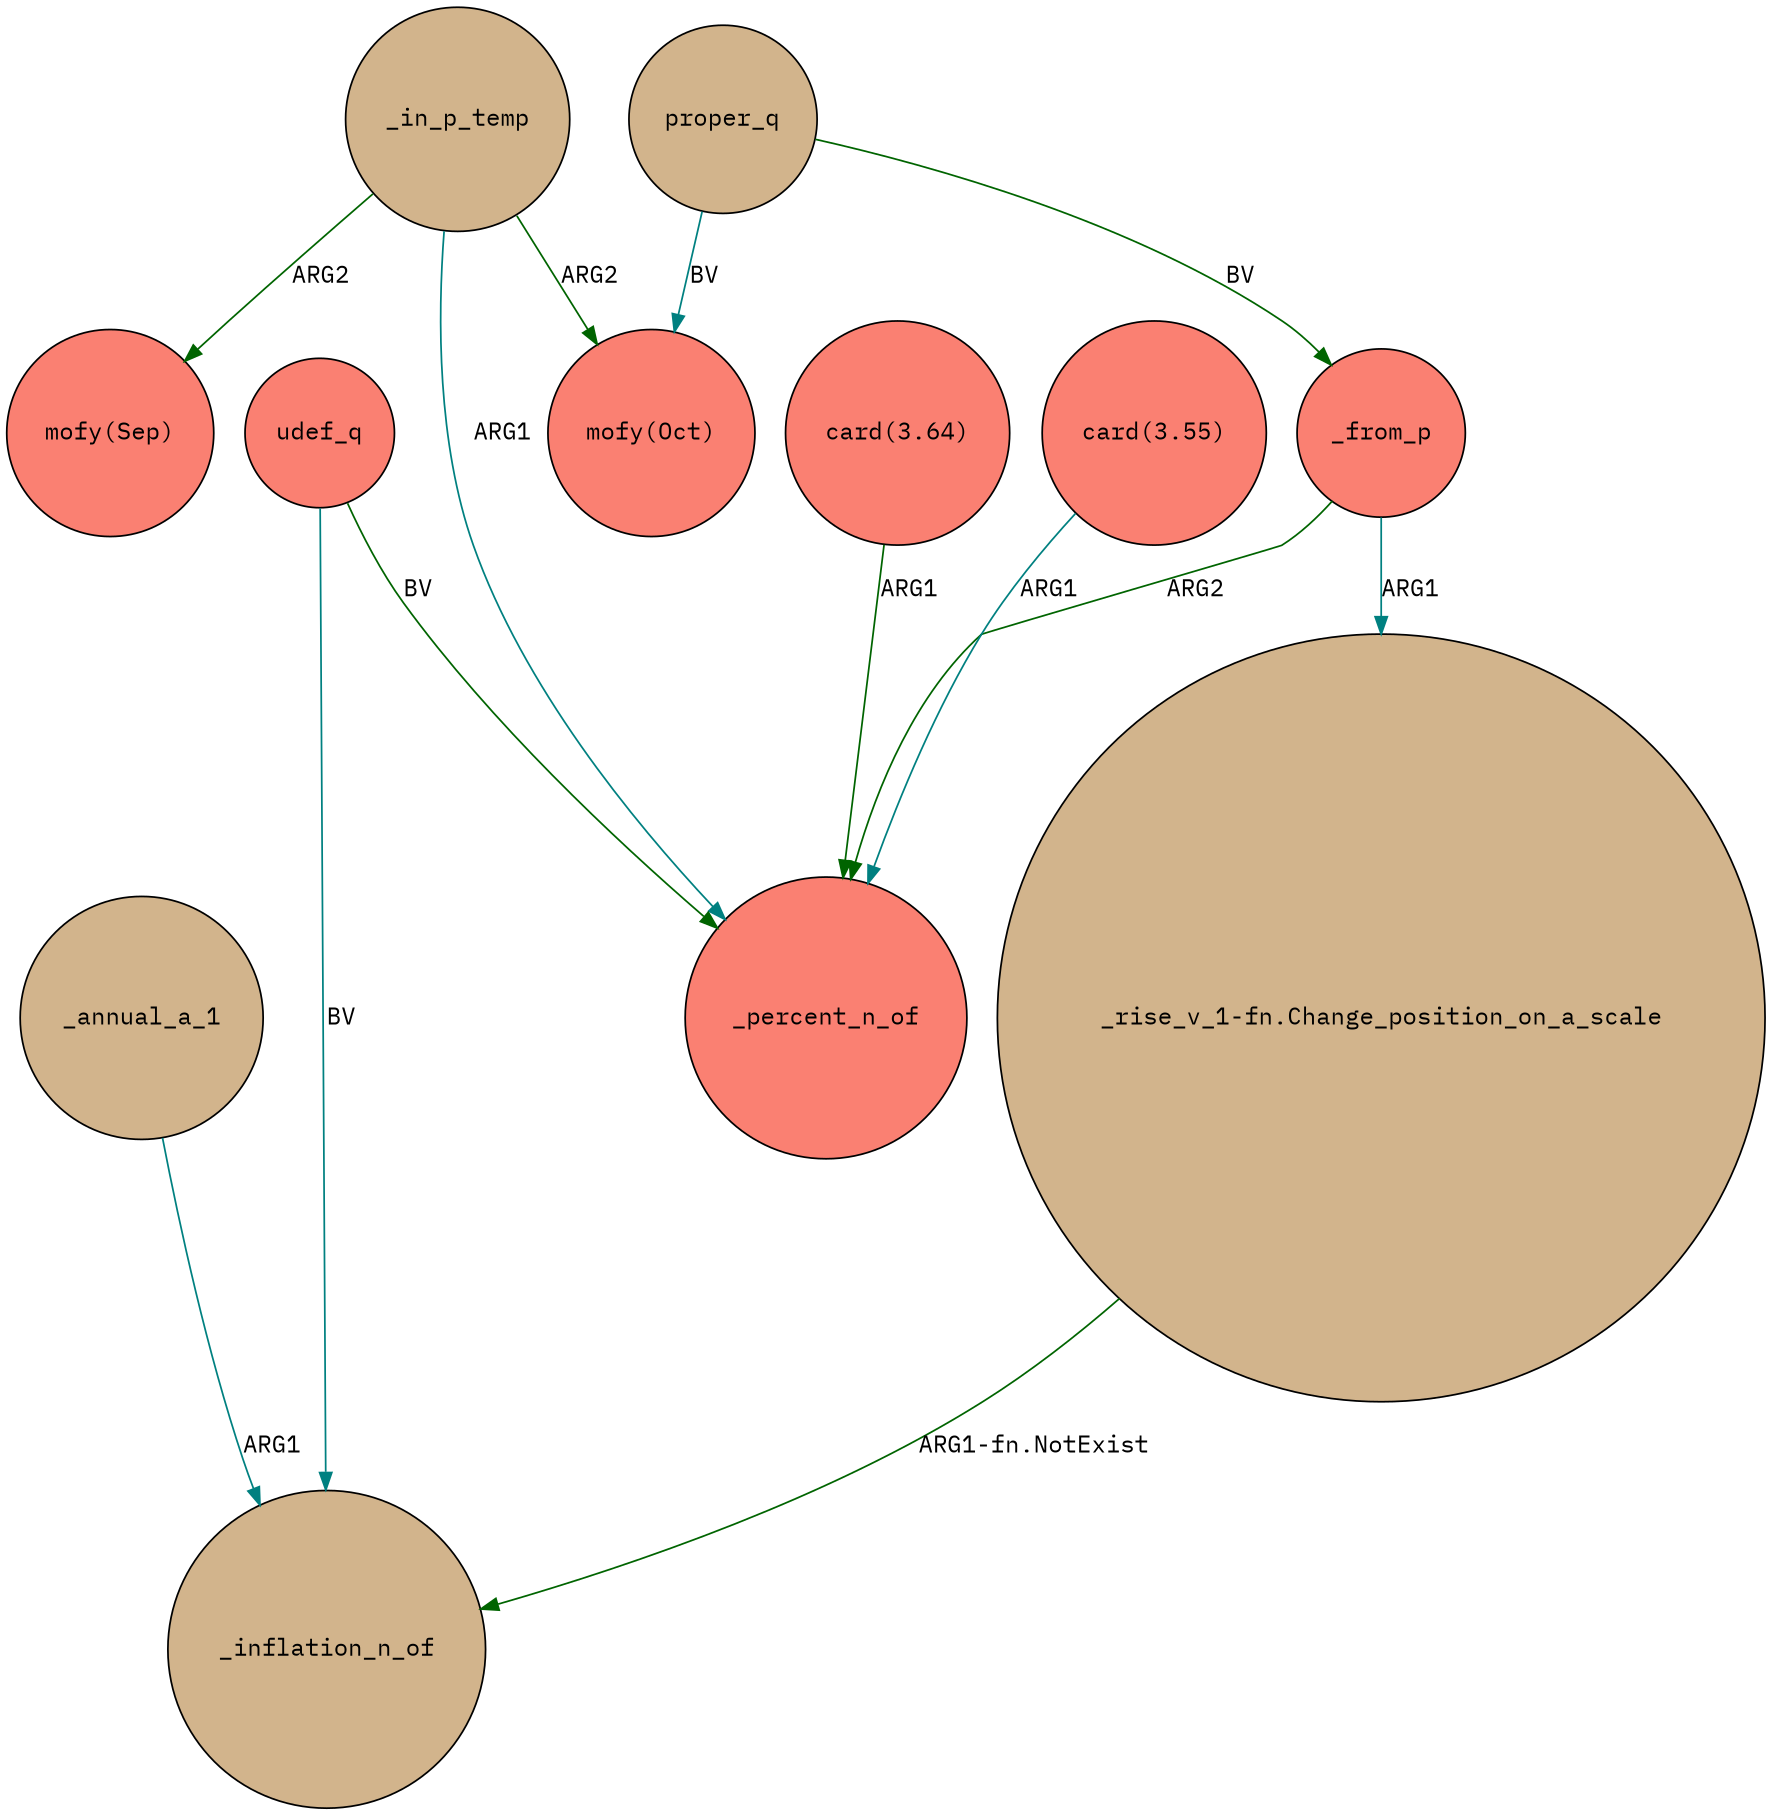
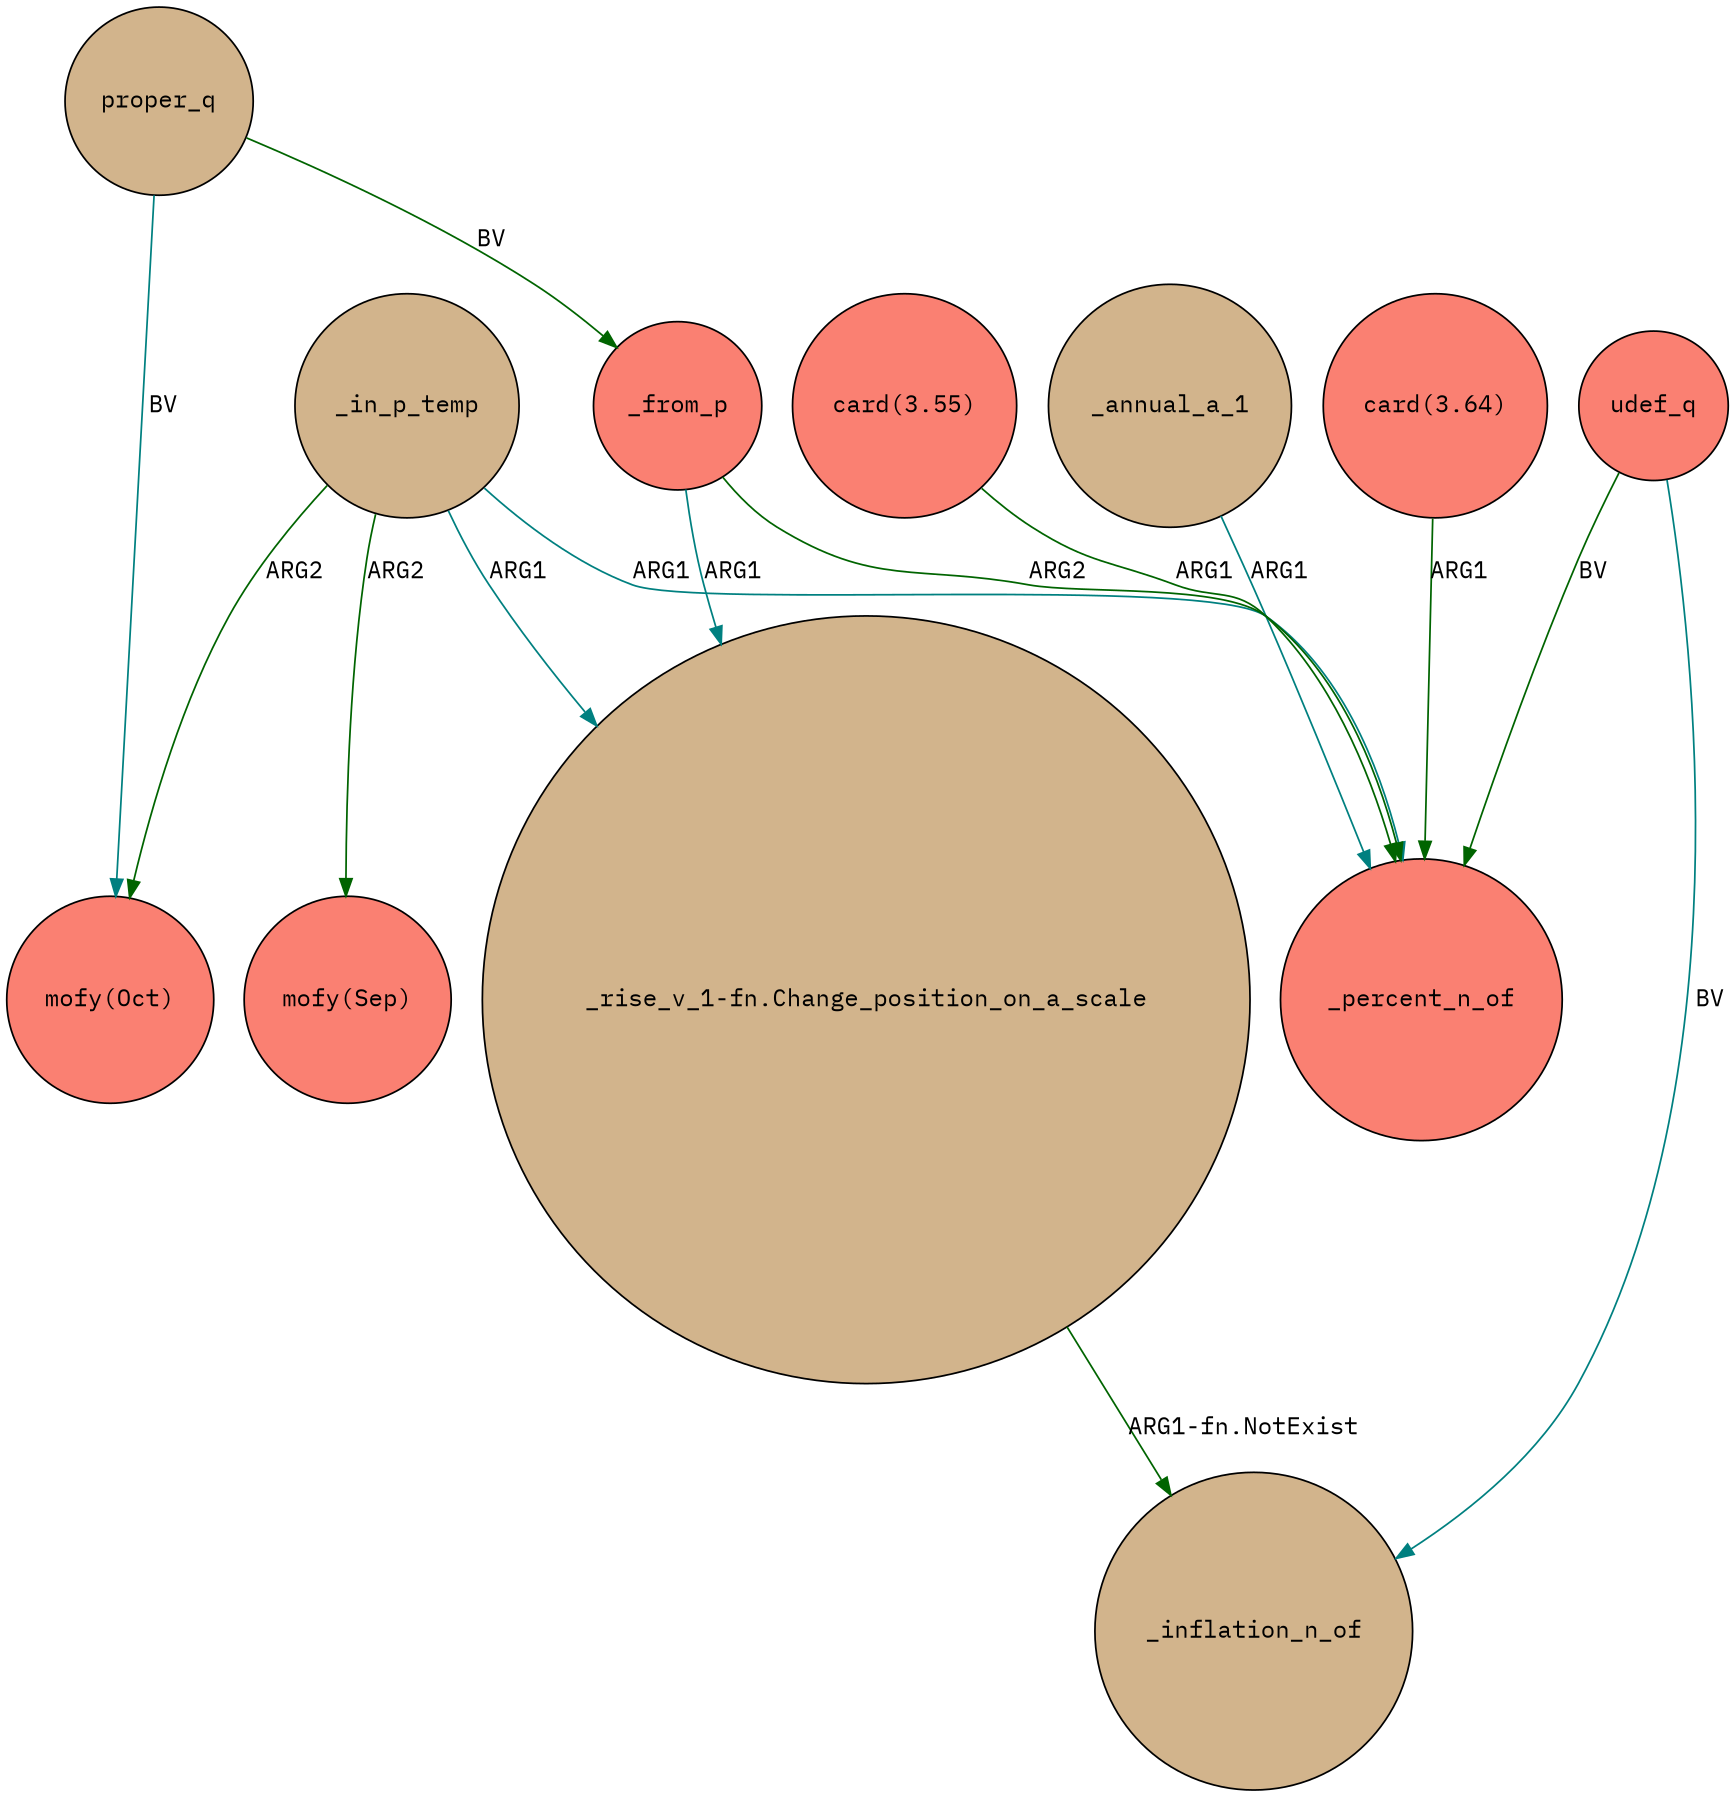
edge "_in_p_temp" -> "_rise_v_1-fn.Change_position_on_a_scale": added, label "ARG1"
edge "card(3.55)" -> "_percent_n_of": color teal -> darkgreen
edge "_annual_a_1" -> "_inflation_n_of": now "_annual_a_1" -> "_percent_n_of"
